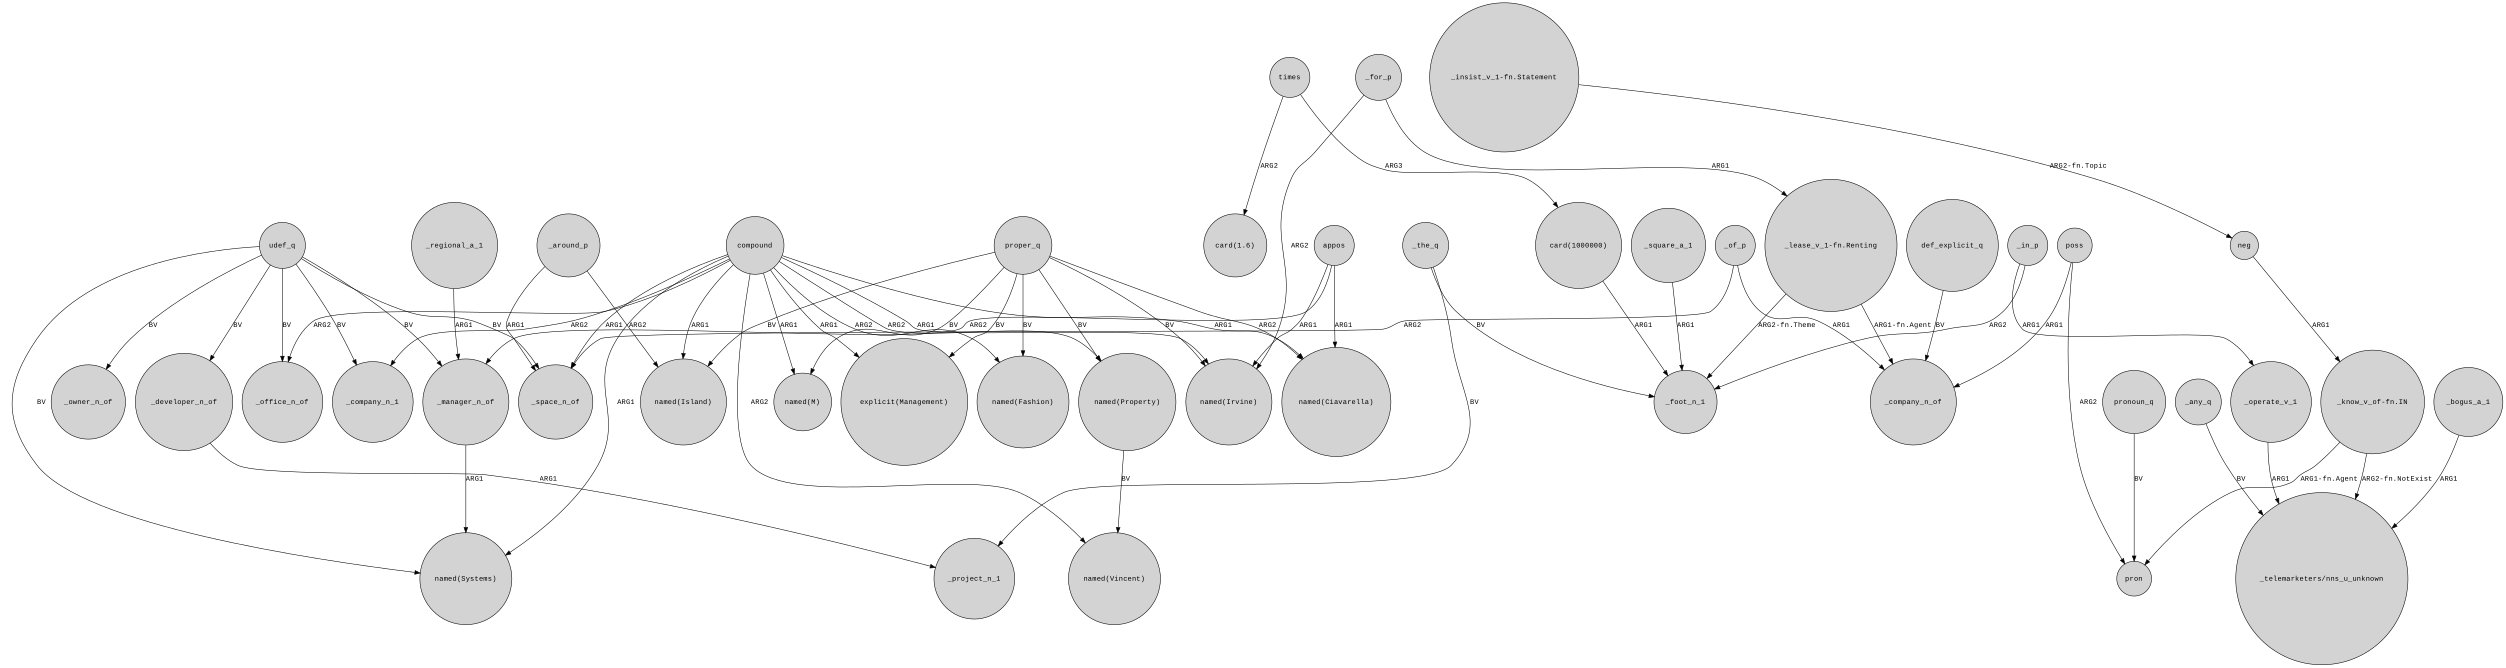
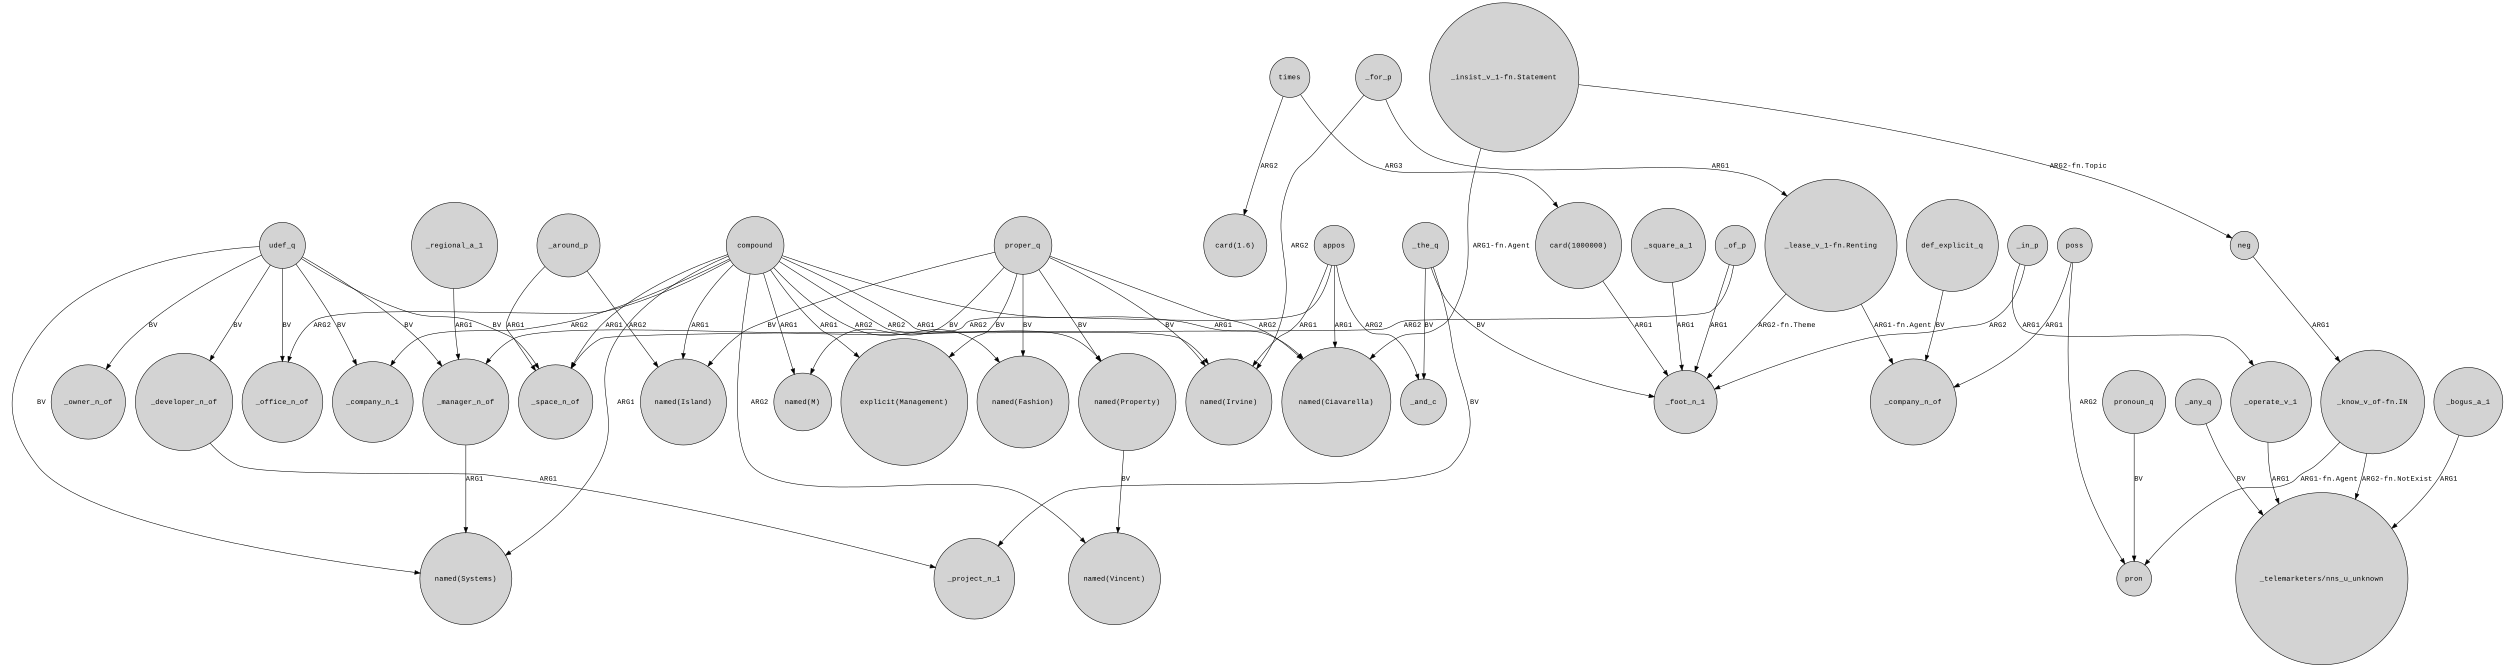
edge "_insist_v_1-fn.Statement" -> "named(Ciavarella)": added, label "ARG1-fn.Agent"
edge "_of_p" -> "_company_n_of": now "_of_p" -> "_foot_n_1"
node "_and_c": added
